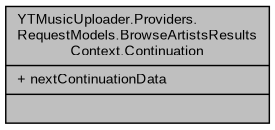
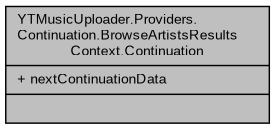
node "YTMusicUploader.Providers.": text "RequestModels.BrowseArtistsResults" -> "Continuation.BrowseArtistsResults"
